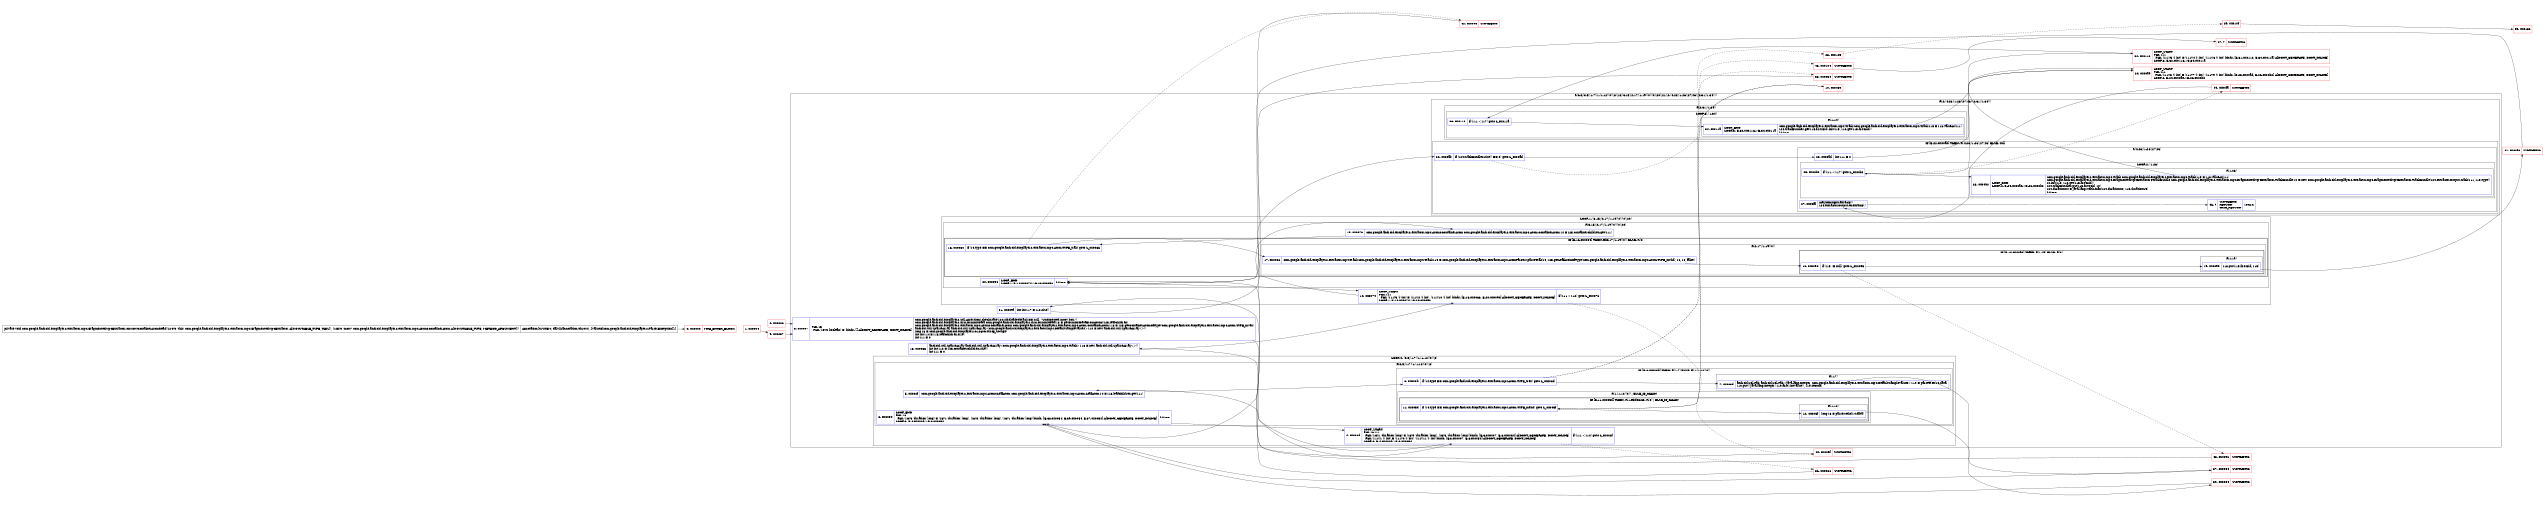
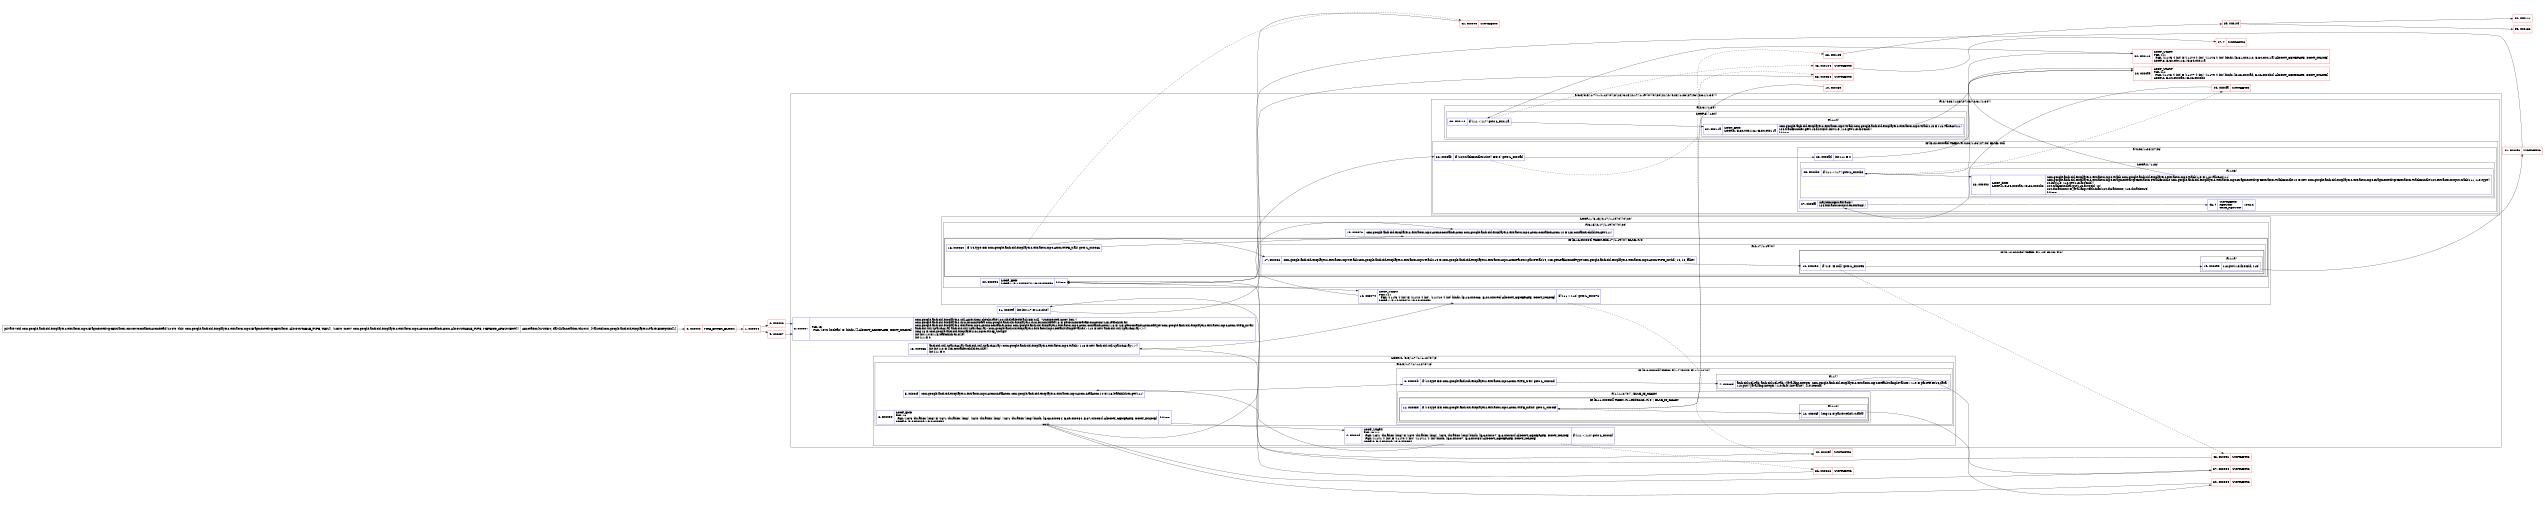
node "30: 0x0111": added
edge "28: 0x0105" -> "29: 0x010f": style dashed -> solid
edge "6: 0x003b" -> "10: 0x0059": removed
edge "15: 0x0076" -> "16: 0x0084": reversed
edge "6: 0x003b" -> "45: 0x0104": now "33: 0x0118" -> "45: 0x0104"
edge "1: 0x0004" -> "2: 0x0006": added
edge "0: 0x0000" -> "1: 0x0004": added
edge "3: 0x0007" -> "4: 0x002d": removed
